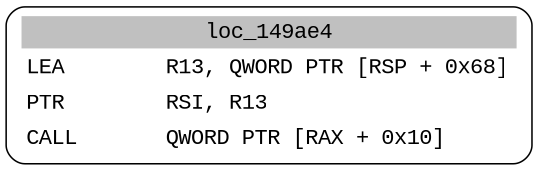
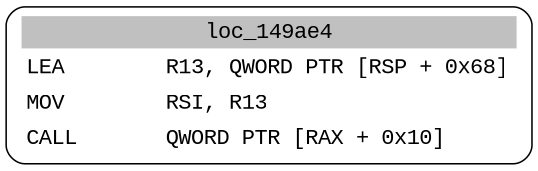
node "loc_149ae4": text "PTR        RSI, R13" -> "MOV        RSI, R13"
